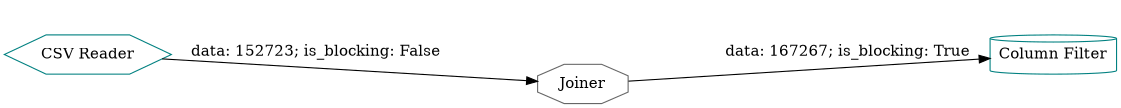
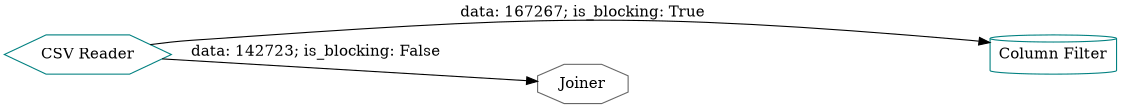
edge "CSV Reader" -> "Joiner": label "data: 152723; is_blocking: False" -> "data: 142723; is_blocking: False"
edge "Joiner" -> "Column Filter": now "CSV Reader" -> "Column Filter"
